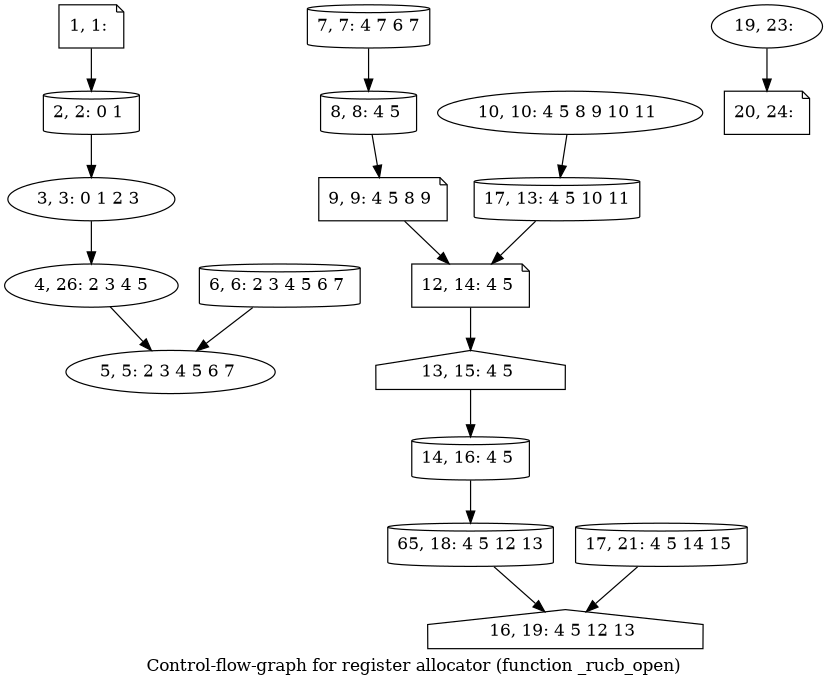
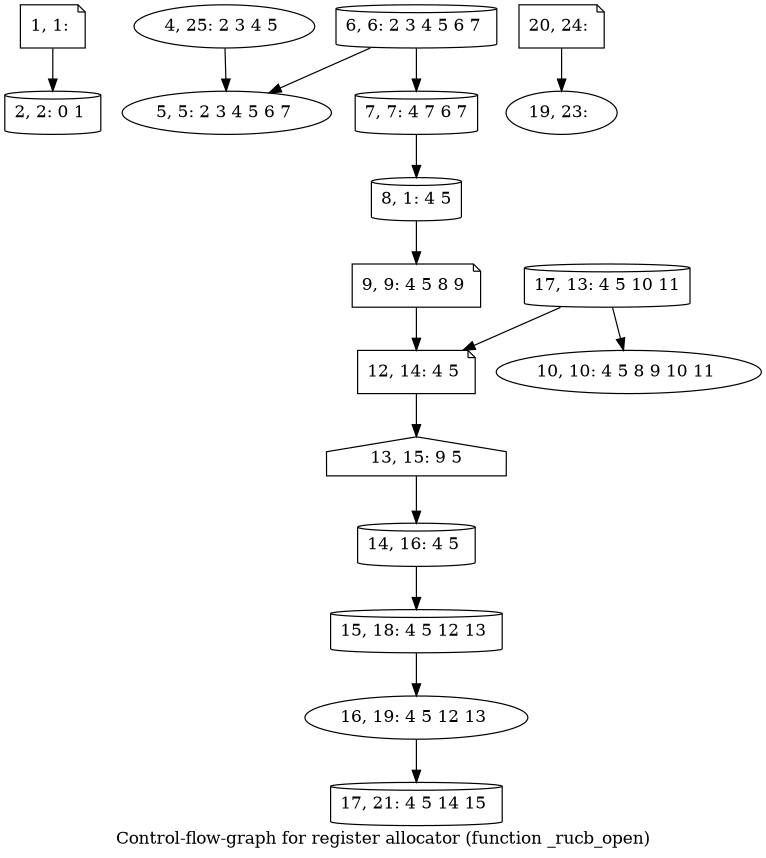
edge "6, 6: 2 3 4 5 6 7" -> "7, 7: 4 7 6 7": added
edge "19, 23:" -> "20, 24:": reversed
node "8, 8: 4 5": label "8, 8: 4 5" -> "8, 1: 4 5"
edge "10, 10: 4 5 8 9 10 11" -> "17, 13: 4 5 10 11": reversed
node "3, 3: 0 1 2 3": removed
node "4, 26: 2 3 4 5": label "4, 26: 2 3 4 5" -> "4, 25: 2 3 4 5"
node "13, 15: 4 5": label "13, 15: 4 5" -> "13, 15: 9 5"
node "65, 18: 4 5 12 13": label "65, 18: 4 5 12 13" -> "15, 18: 4 5 12 13"
edge "17, 21: 4 5 14 15" -> "16, 19: 4 5 12 13": reversed
node "16, 19: 4 5 12 13": shape house -> ellipse
